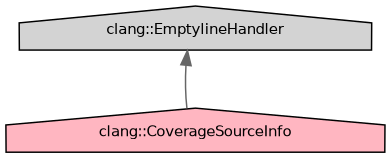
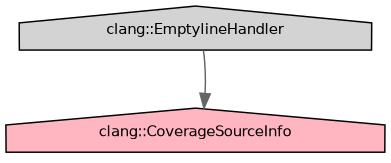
edge "clang::CoverageSourceInfo" -> "clang::EmptylineHandler": reversed
